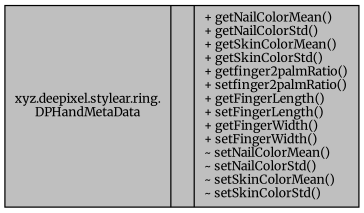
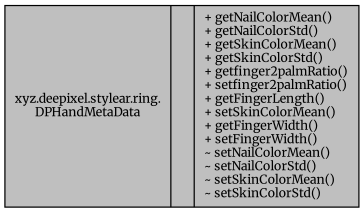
node "xyz.deepixel.stylear.ring.": text "+ setFingerLength()" -> "+ setSkinColorMean()"
